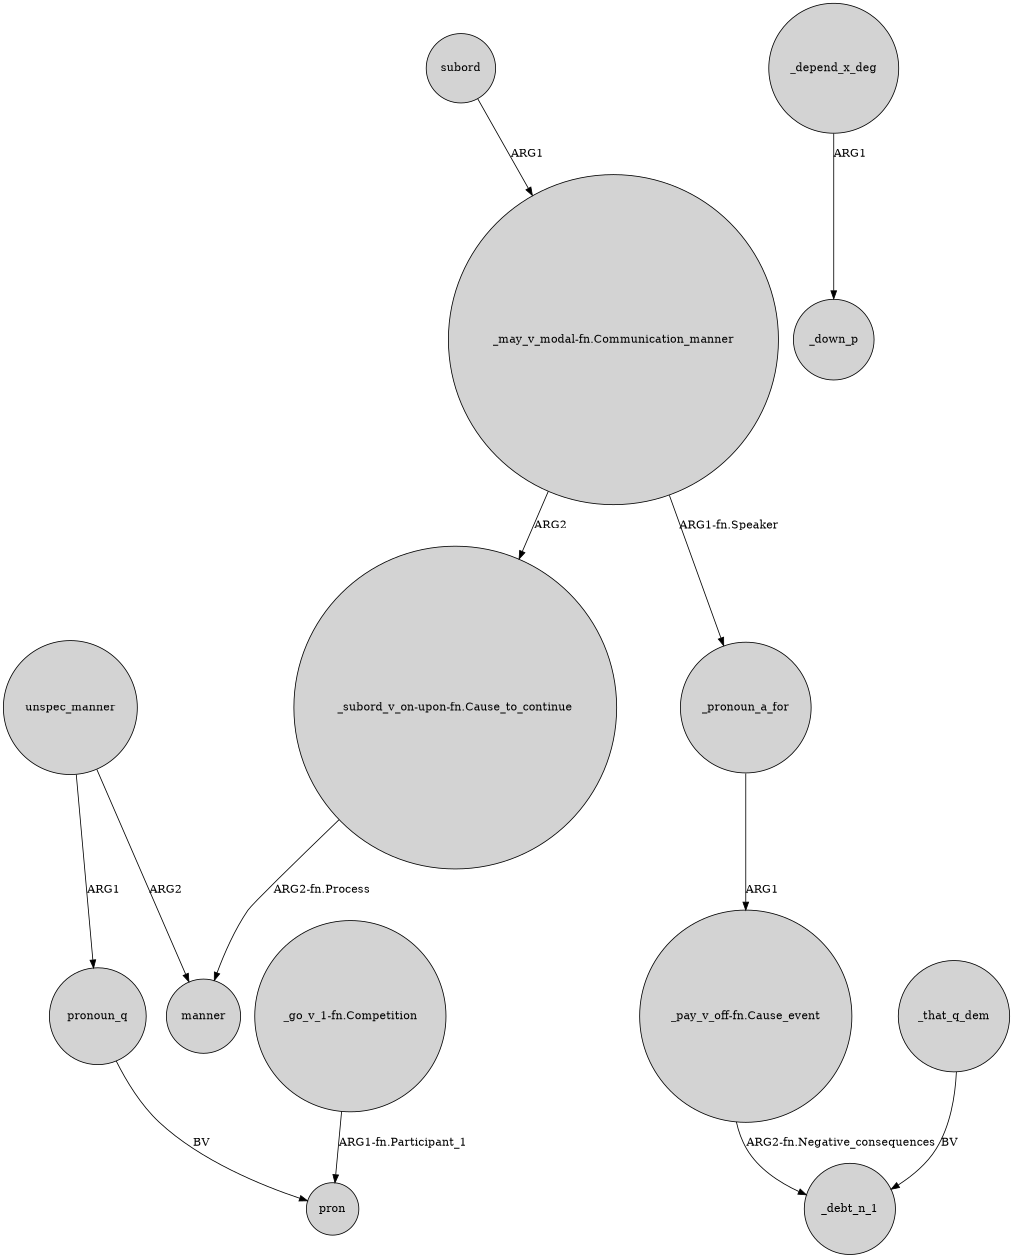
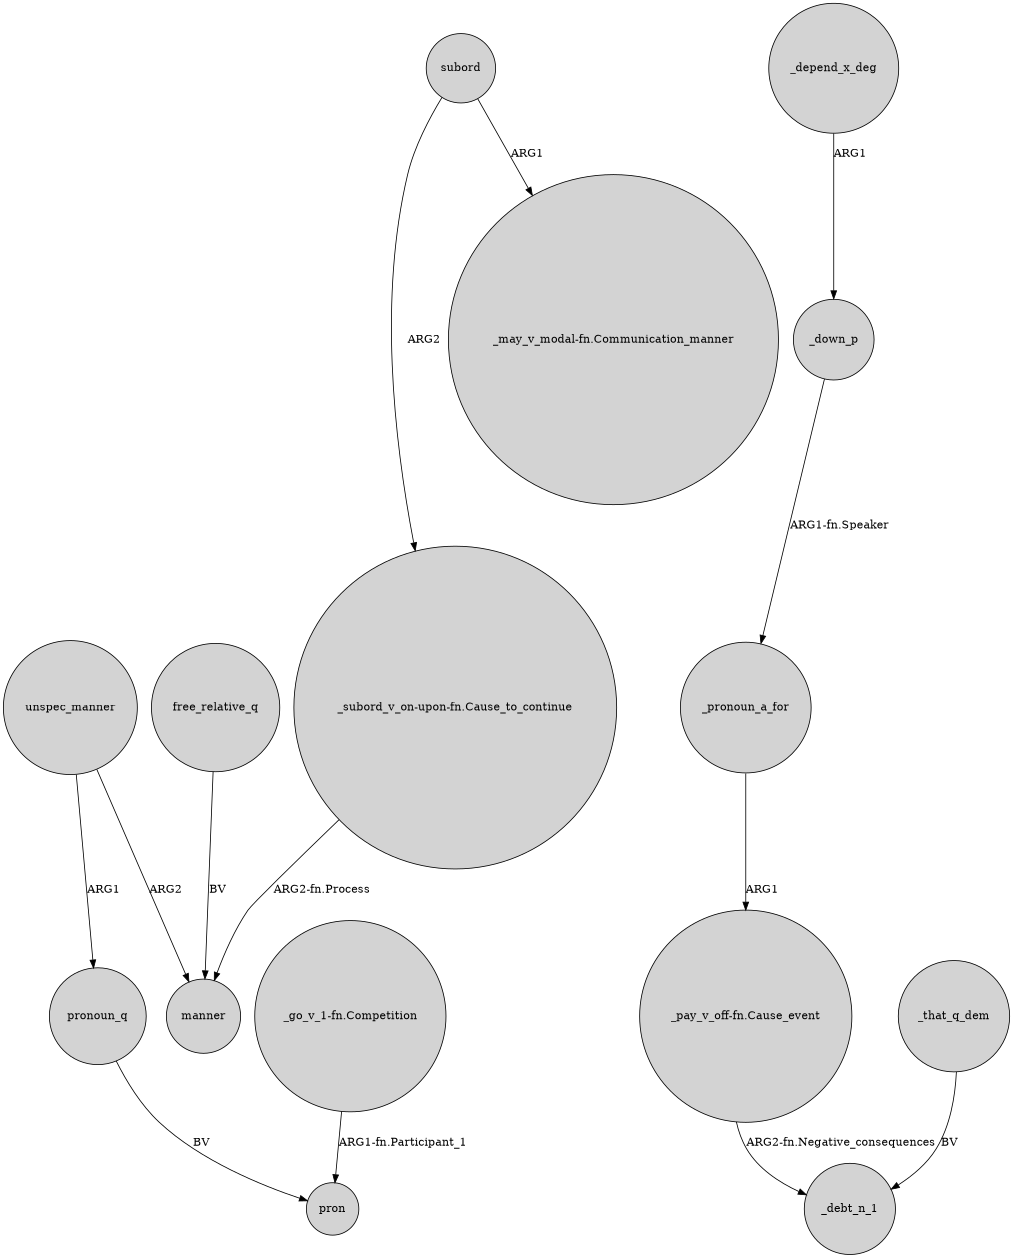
edge "_may_v_modal-fn.Communication_manner" -> "_subord_v_on-upon-fn.Cause_to_continue": now "subord" -> "_subord_v_on-upon-fn.Cause_to_continue"
edge "_may_v_modal-fn.Communication_manner" -> "_pronoun_a_for": now "_down_p" -> "_pronoun_a_for"
node "free_relative_q": added
